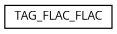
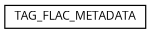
node "TAG_FLAC_FLAC": label "TAG_FLAC_FLAC" -> "TAG_FLAC_METADATA"
